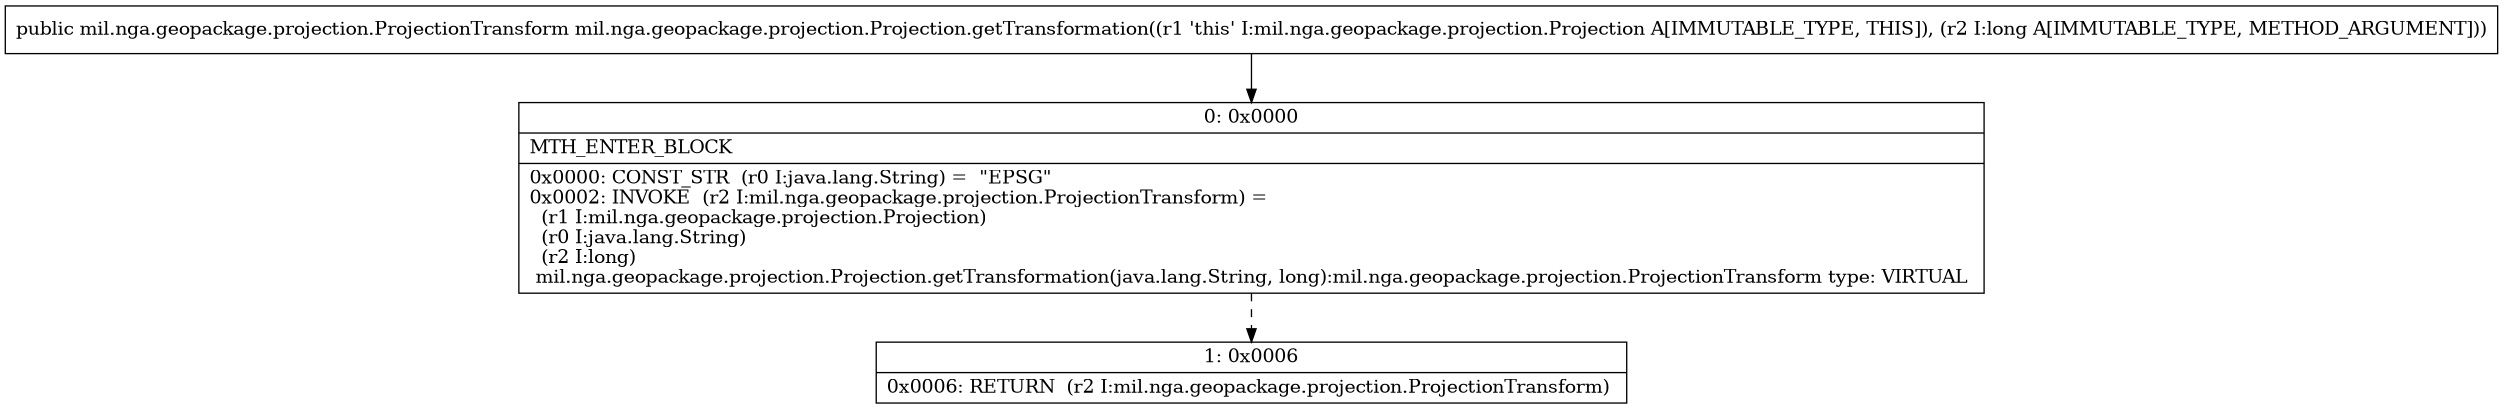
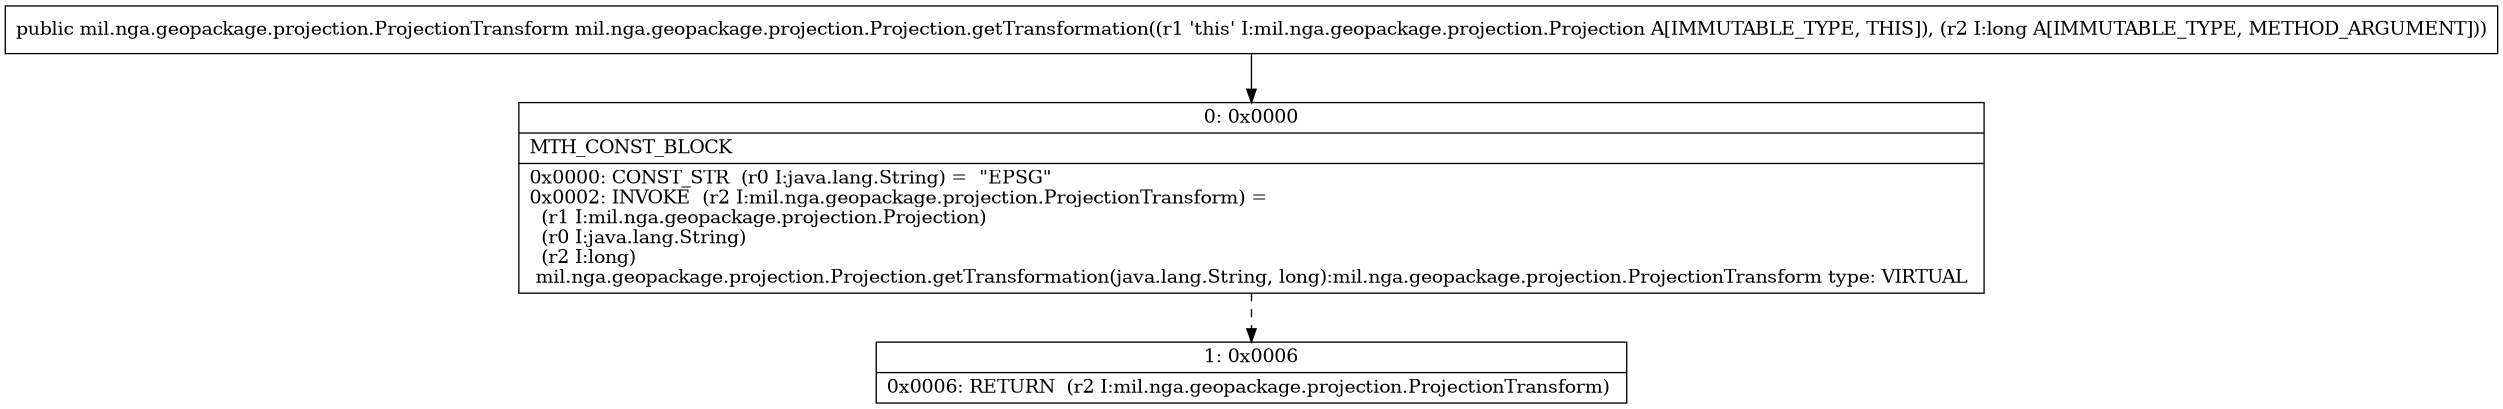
node "0: 0x0000": text "MTH_ENTER_BLOCK" -> "MTH_CONST_BLOCK"
